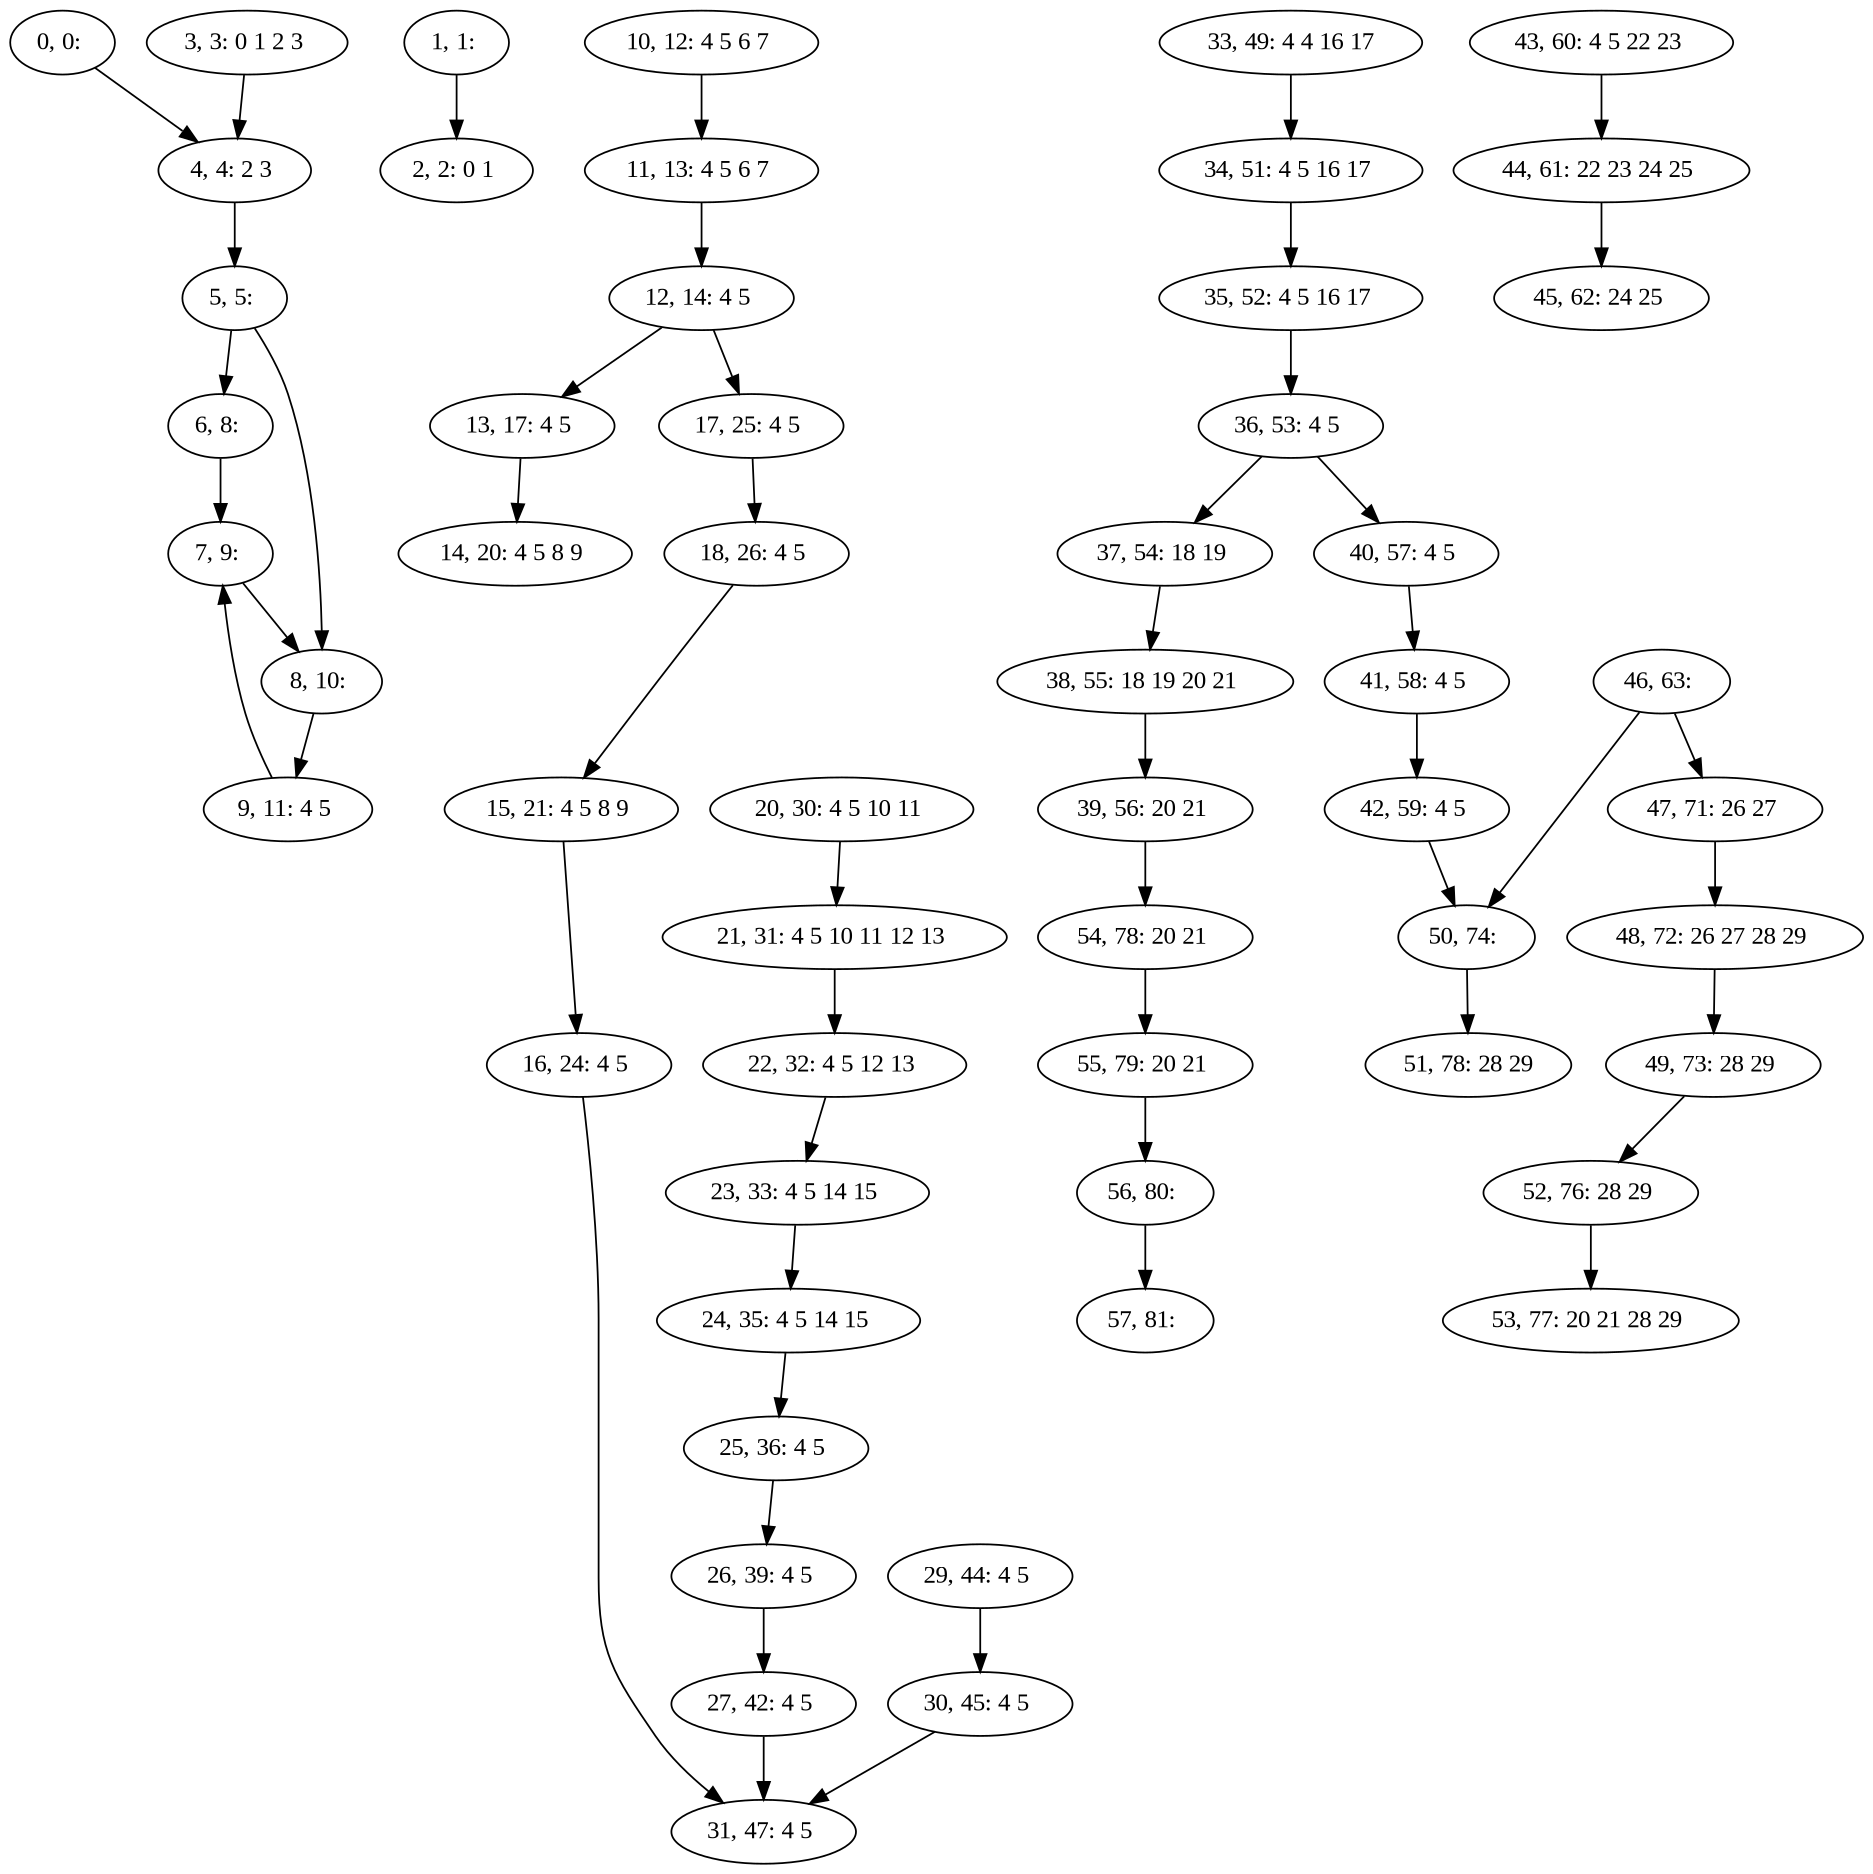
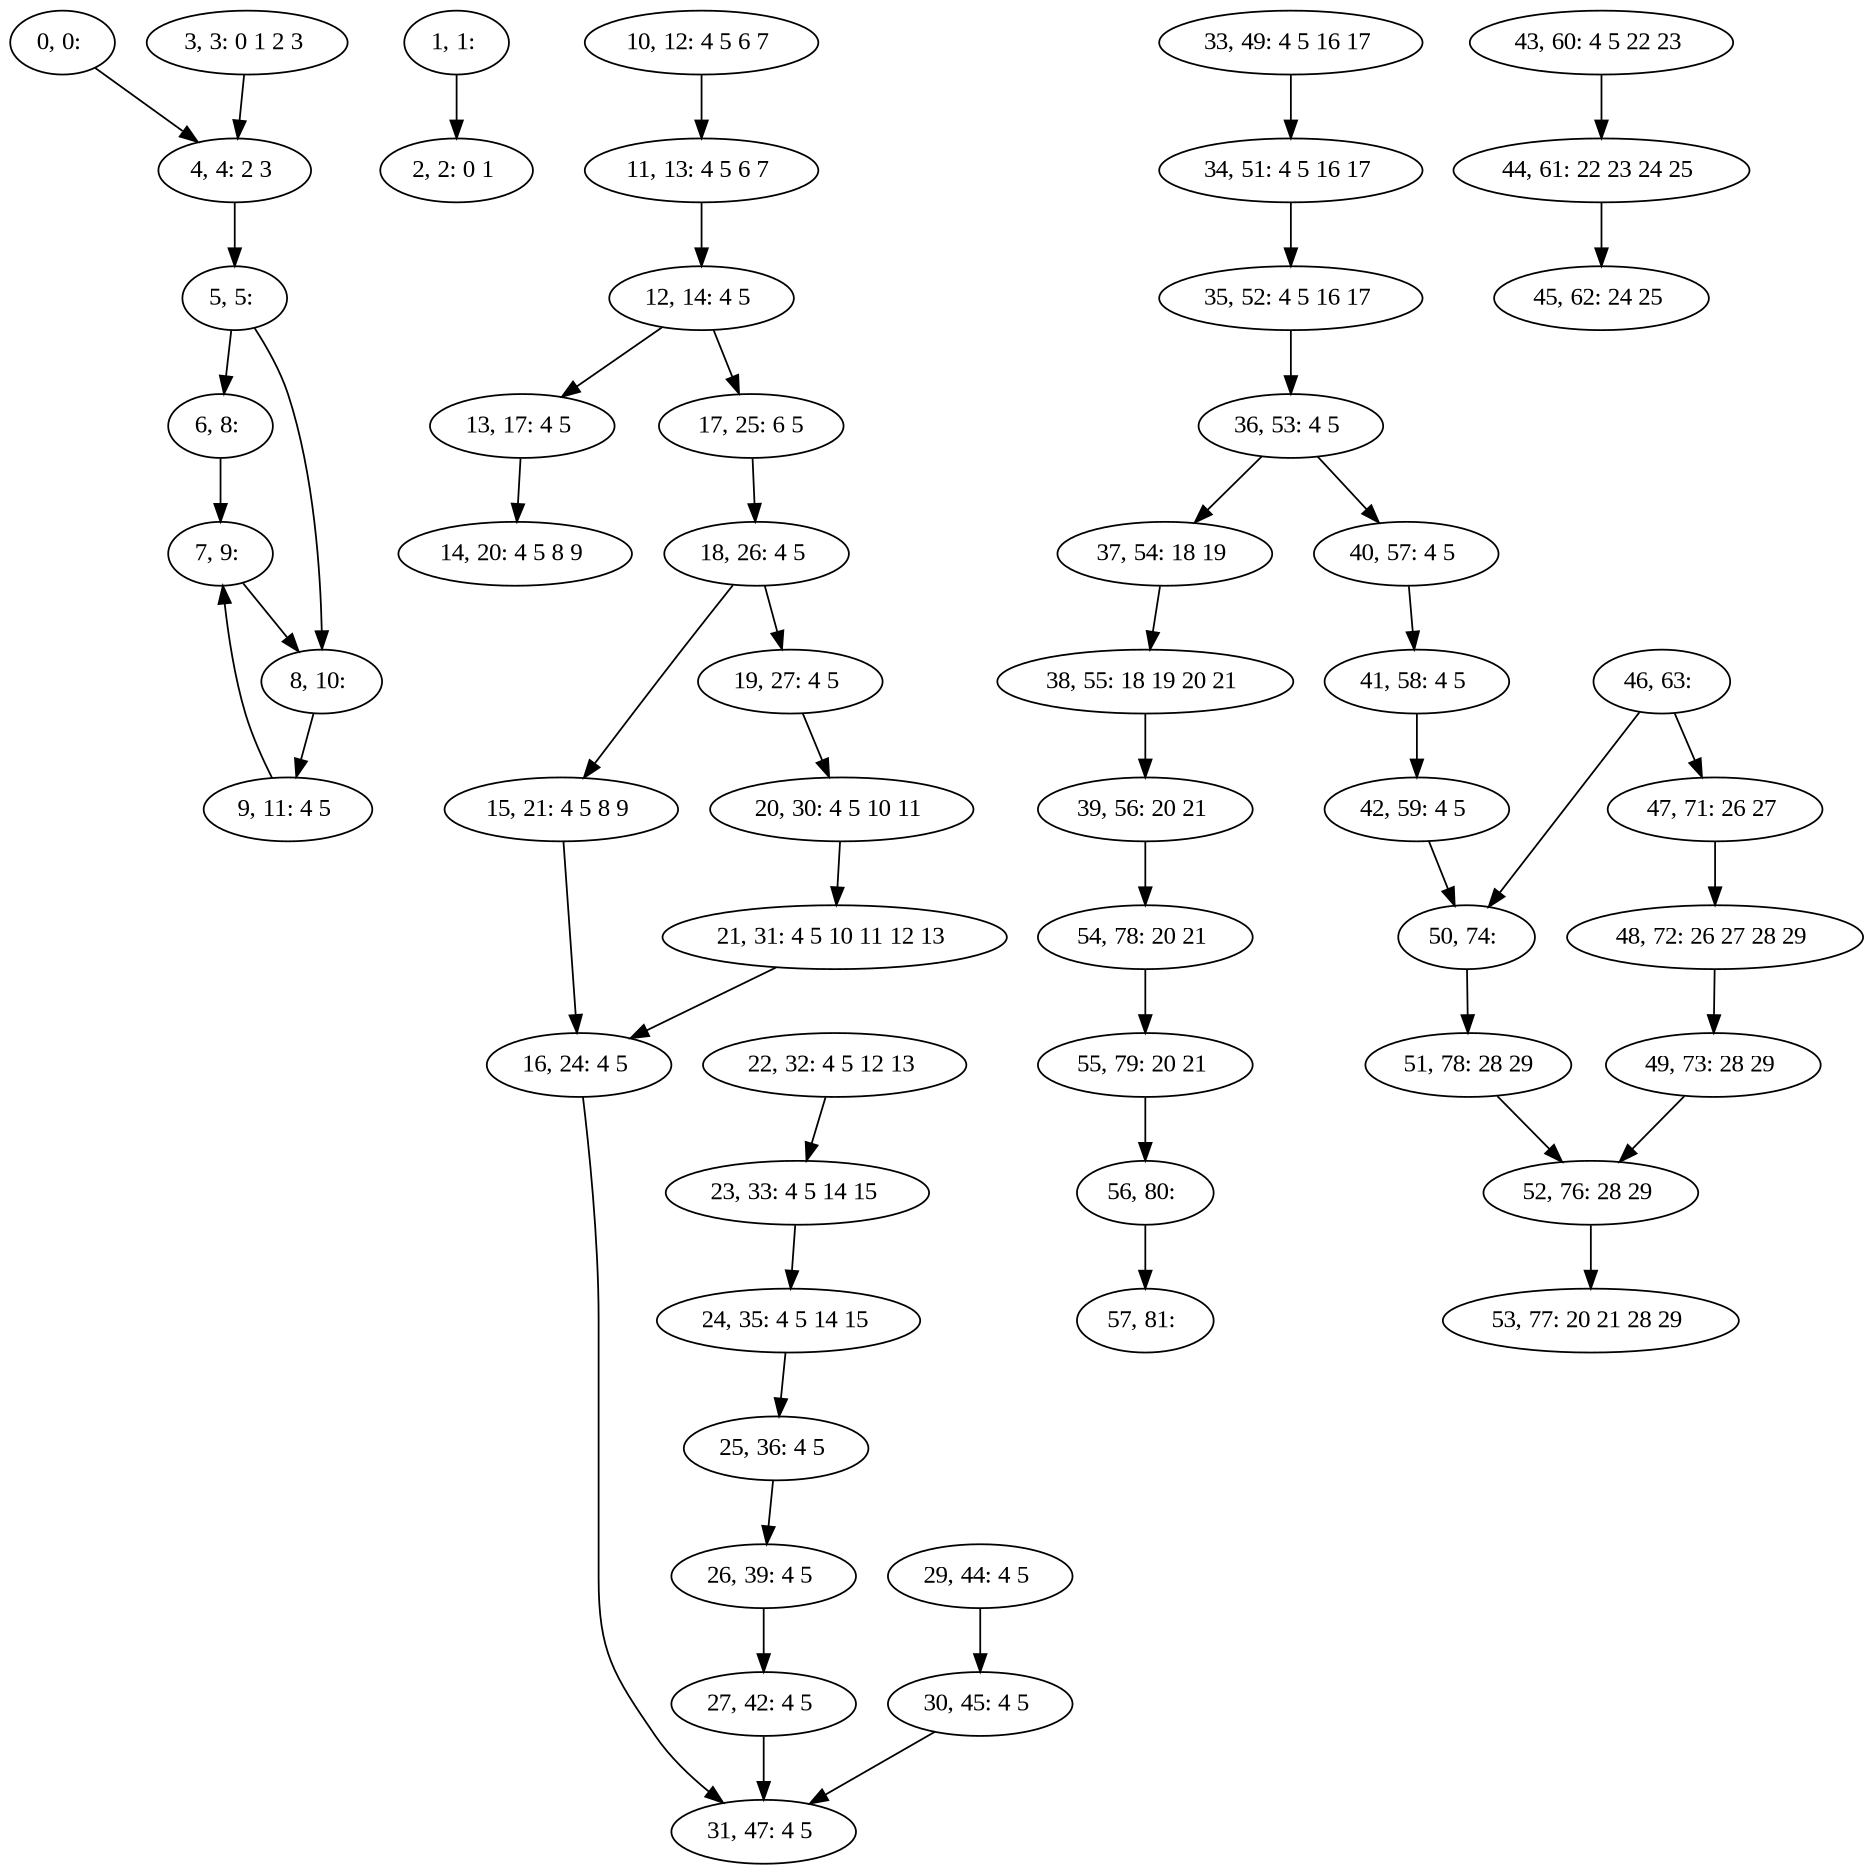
node "33, 49: 4 4 16 17": label "33, 49: 4 4 16 17" -> "33, 49: 4 5 16 17"
node "17, 25: 4 5": label "17, 25: 4 5" -> "17, 25: 6 5"
node "19, 27: 4 5": added
edge "21, 31: 4 5 10 11 12 13" -> "22, 32: 4 5 12 13": now "21, 31: 4 5 10 11 12 13" -> "16, 24: 4 5"
edge "51, 78: 28 29" -> "52, 76: 28 29": added
